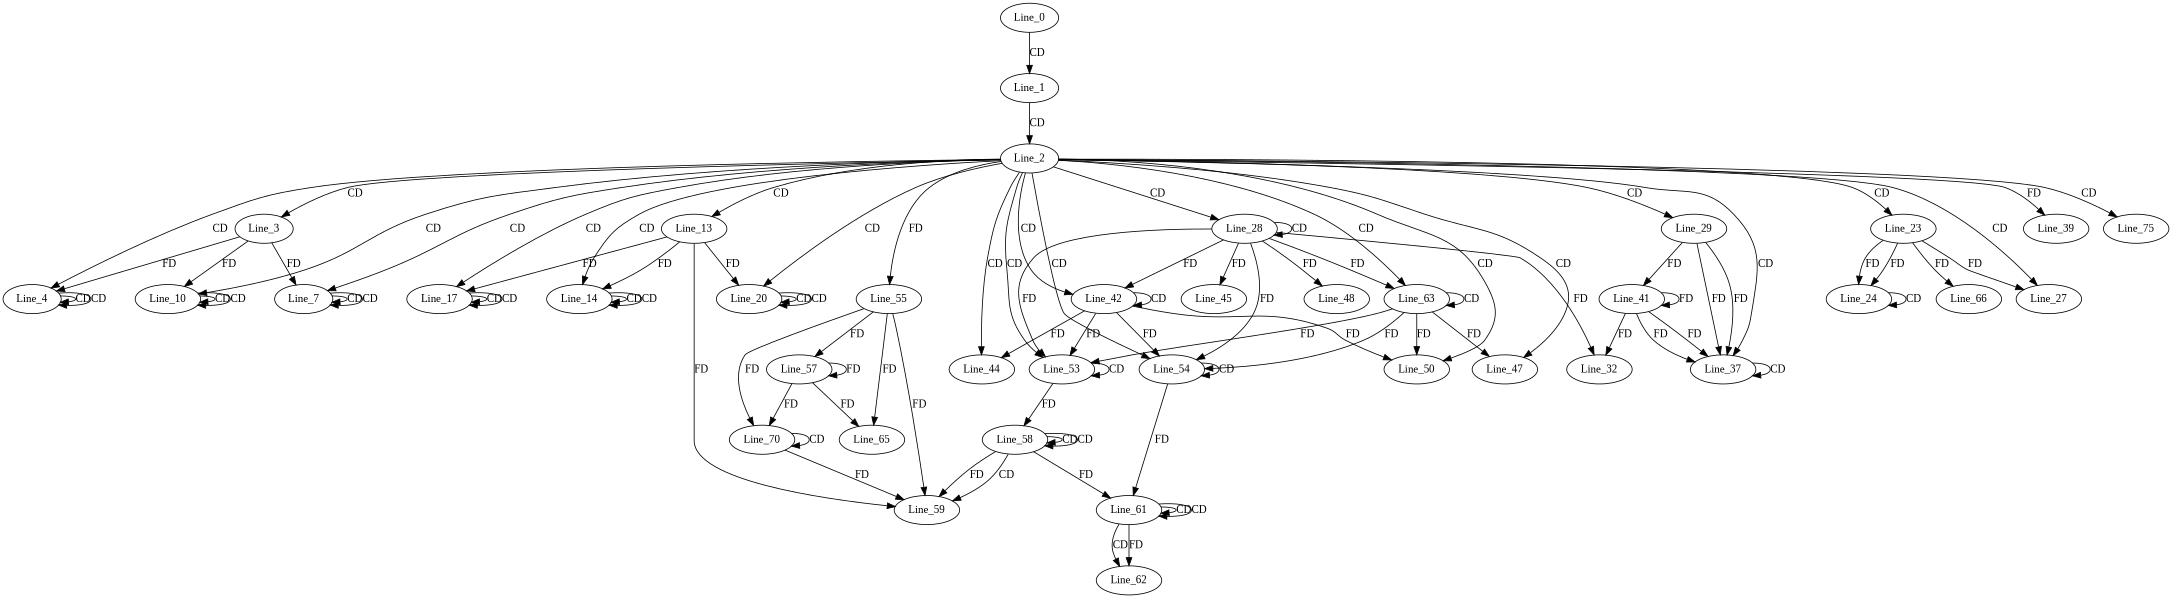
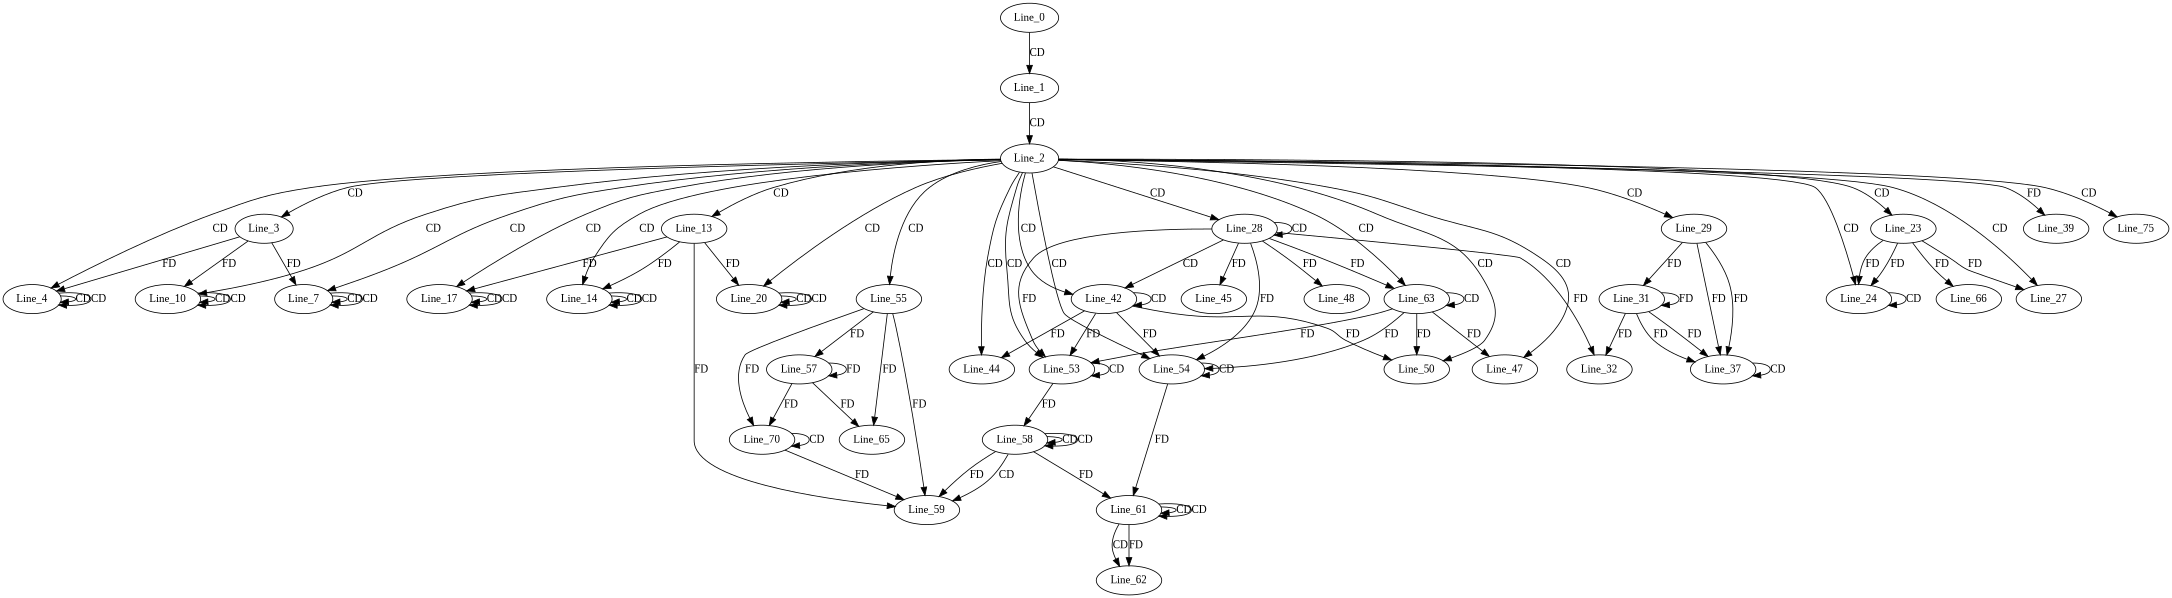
edge "Line_2" -> "Line_37": now "Line_2" -> "Line_24"
edge "Line_2" -> "Line_55": label "FD" -> "CD"
edge "Line_28" -> "Line_42": label "FD" -> "CD"
node "Line_41": label "Line_41" -> "Line_31"
